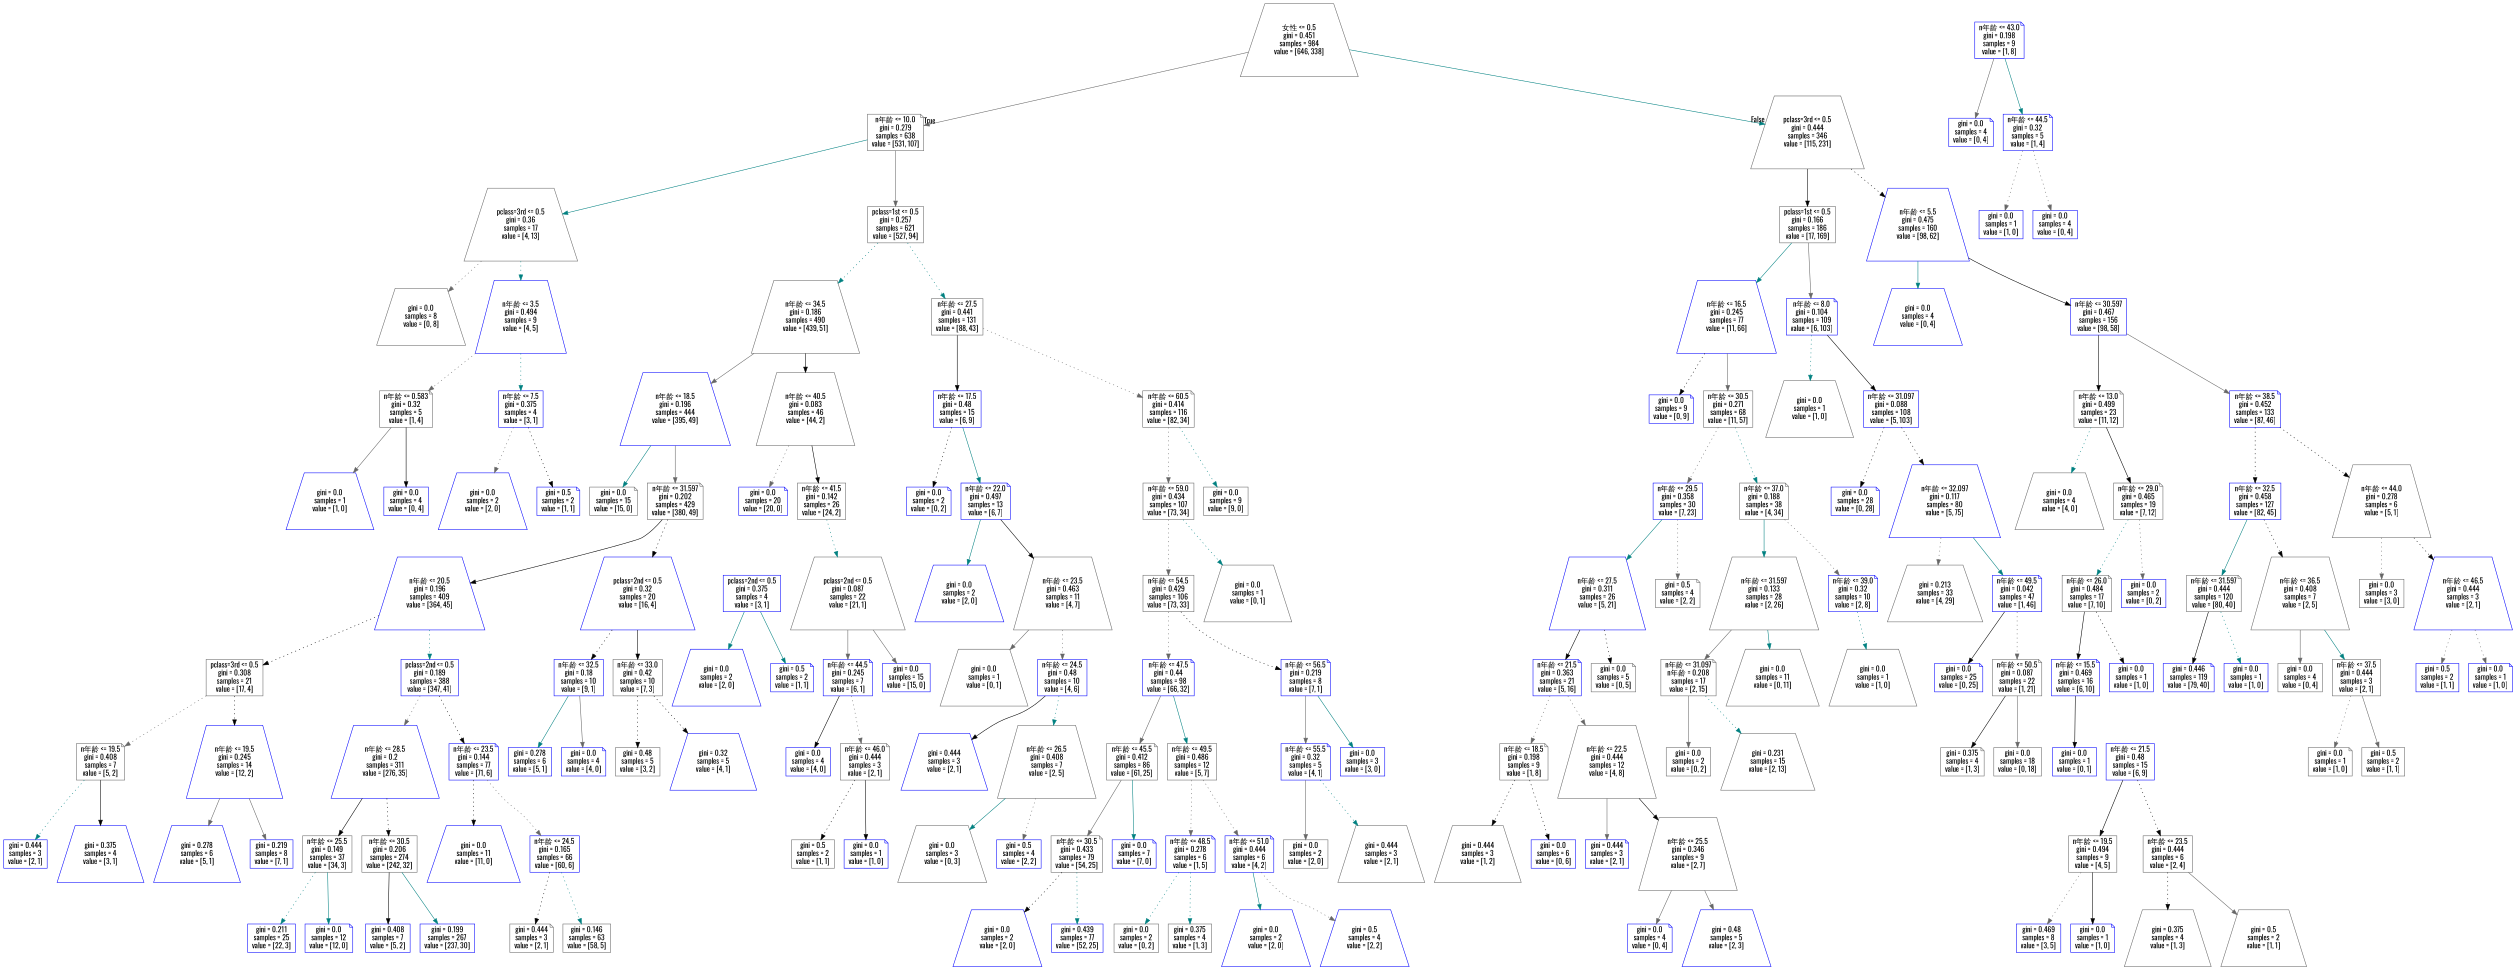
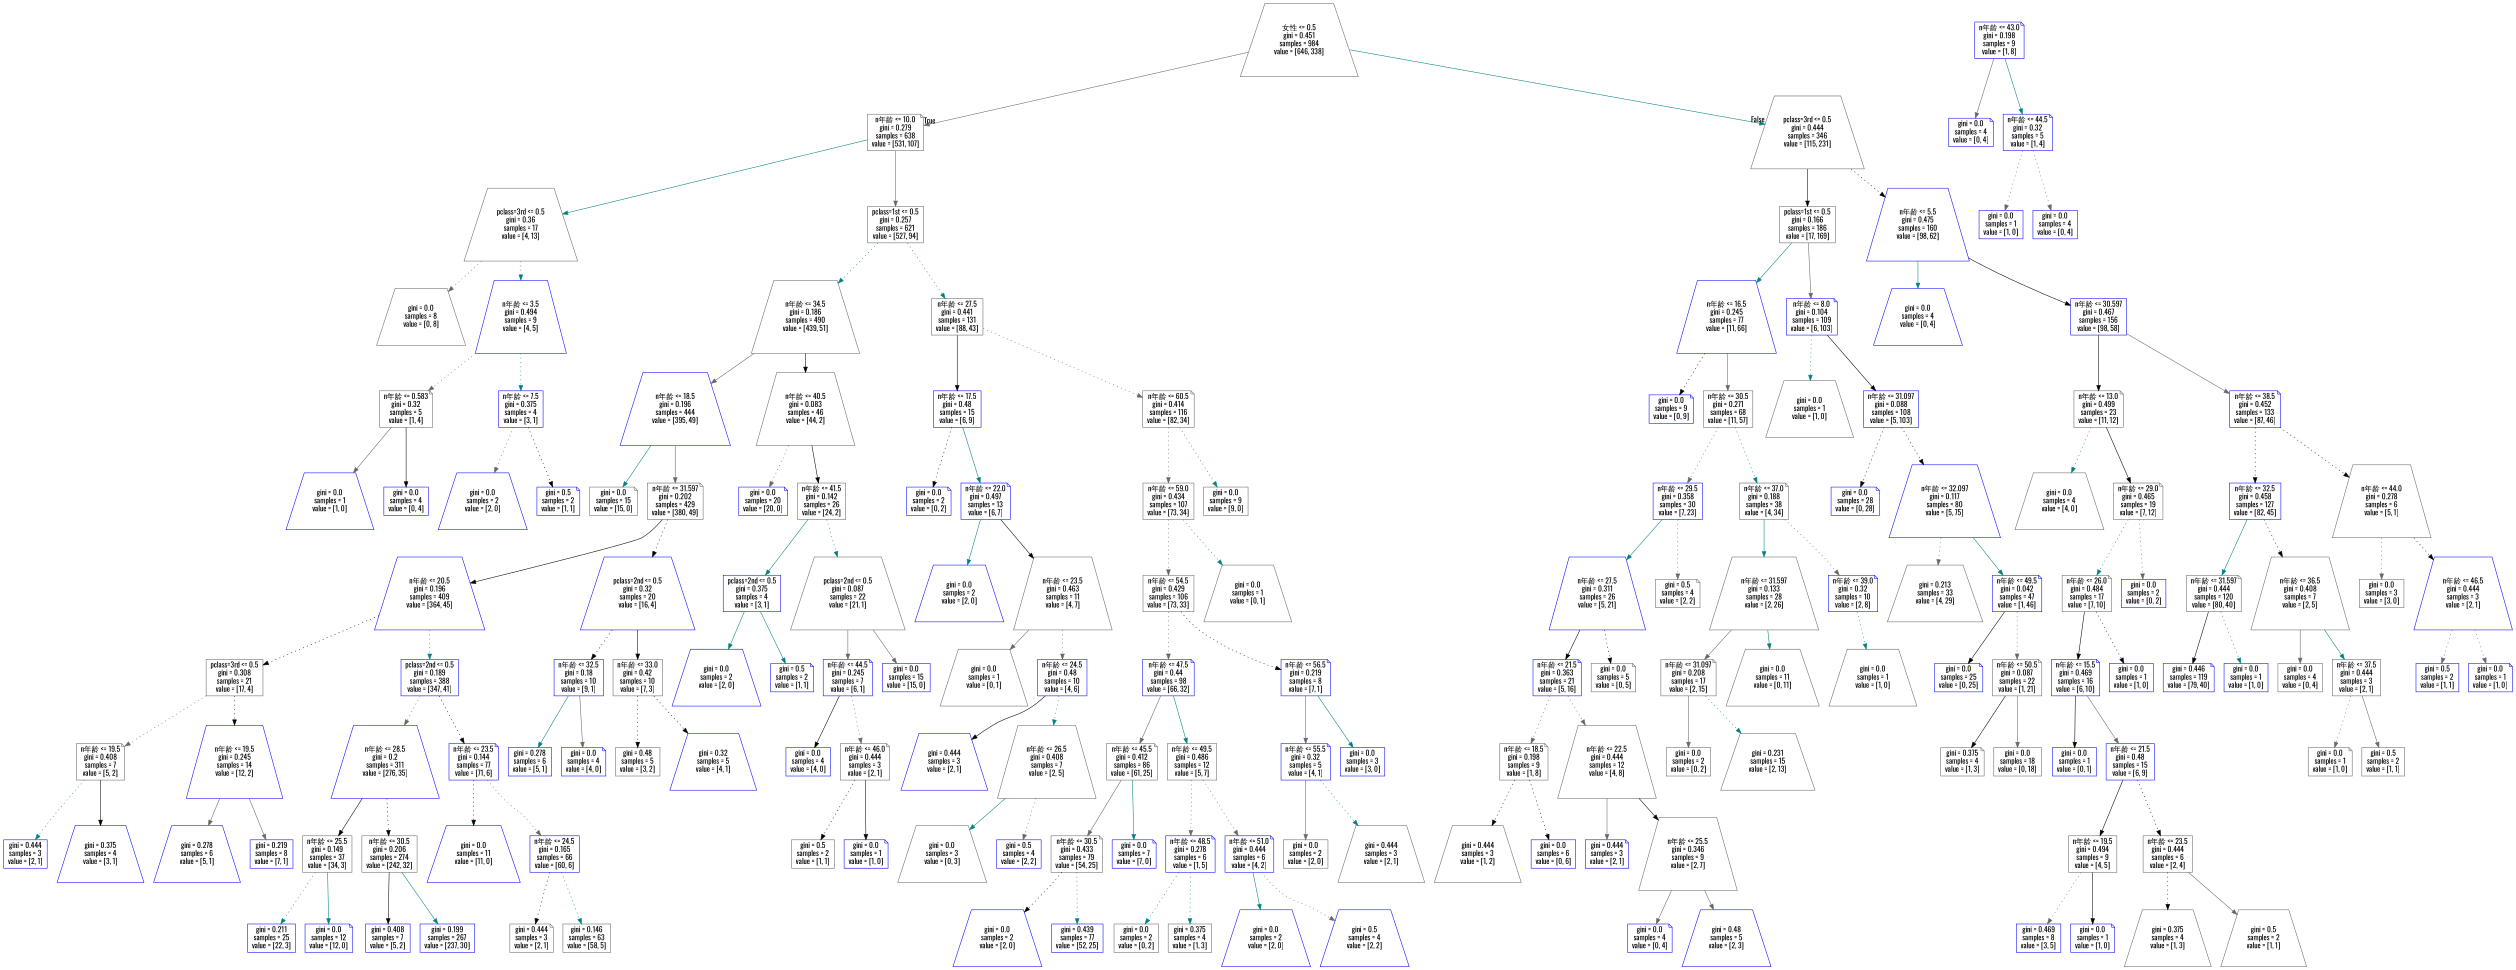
edge "n年龄 <= 41.5 gini = 0.142 samples = 26 value = [24, 2]" -> "pclass=2nd <= 0.5 gini = 0.375 samples = 4 value = [3, 1]": added
node "n年龄 <= 31.097 n年龄 = 0.208 samples = 17 value = [2, 15]": label "n年龄 <= 31.097 n年龄 = 0.208 samples = 17 value = [2, 15]" -> "n年龄 <= 31.097 gini = 0.208 samples = 17 value = [2, 15]"
edge "n年龄 <= 15.5 gini = 0.469 samples = 16 value = [6, 10]" -> "n年龄 <= 21.5 gini = 0.48 samples = 15 value = [6, 9]": added
